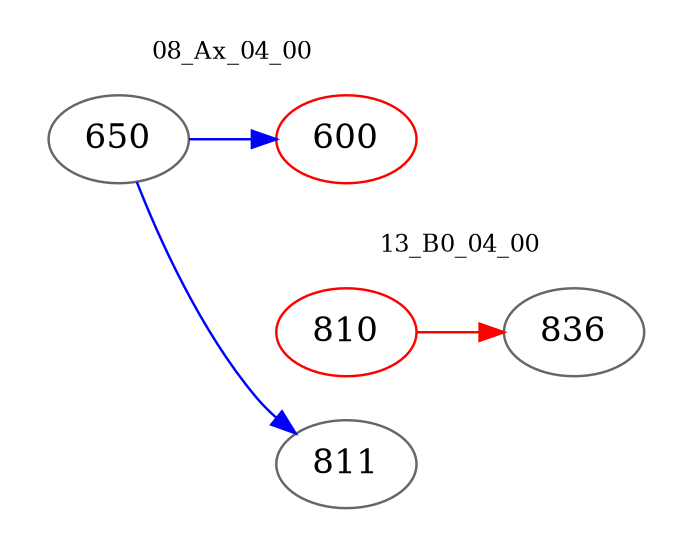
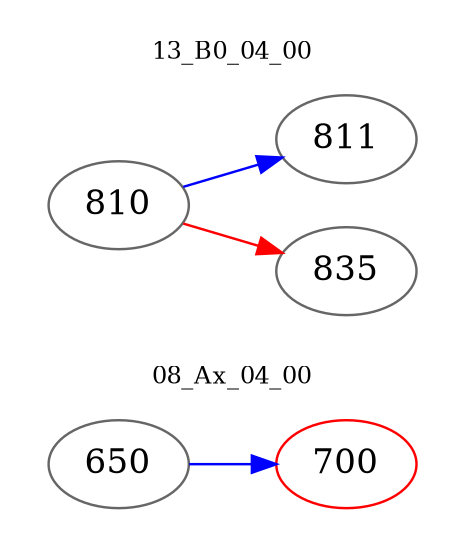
node "600": label "600" -> "700"
edge "650" -> "811": now "810" -> "811"
node "810": color red -> gray40
node "836": label "836" -> "835"
